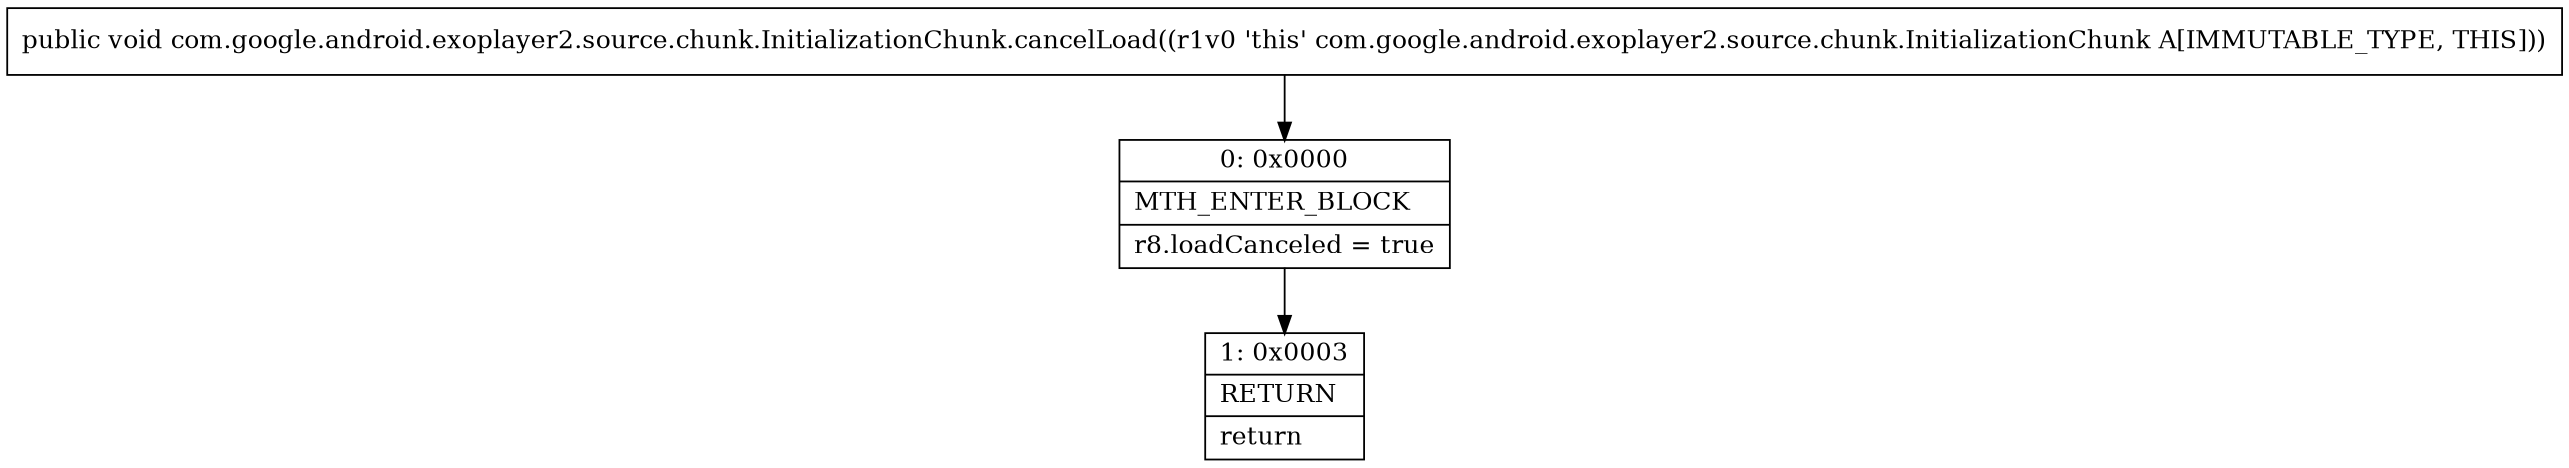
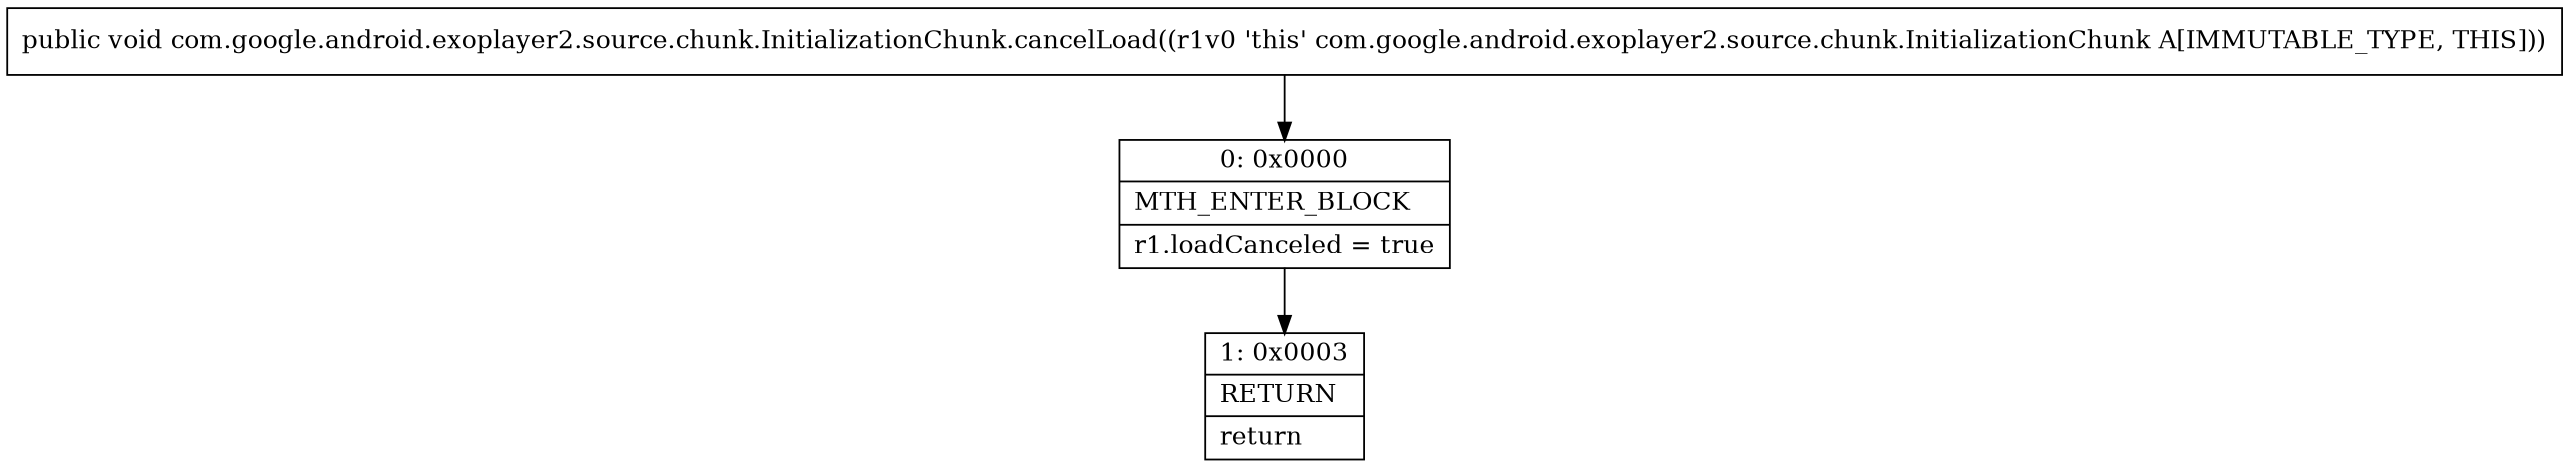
node "0: 0x0000": text "r8.loadCanceled = true" -> "r1.loadCanceled = true"
